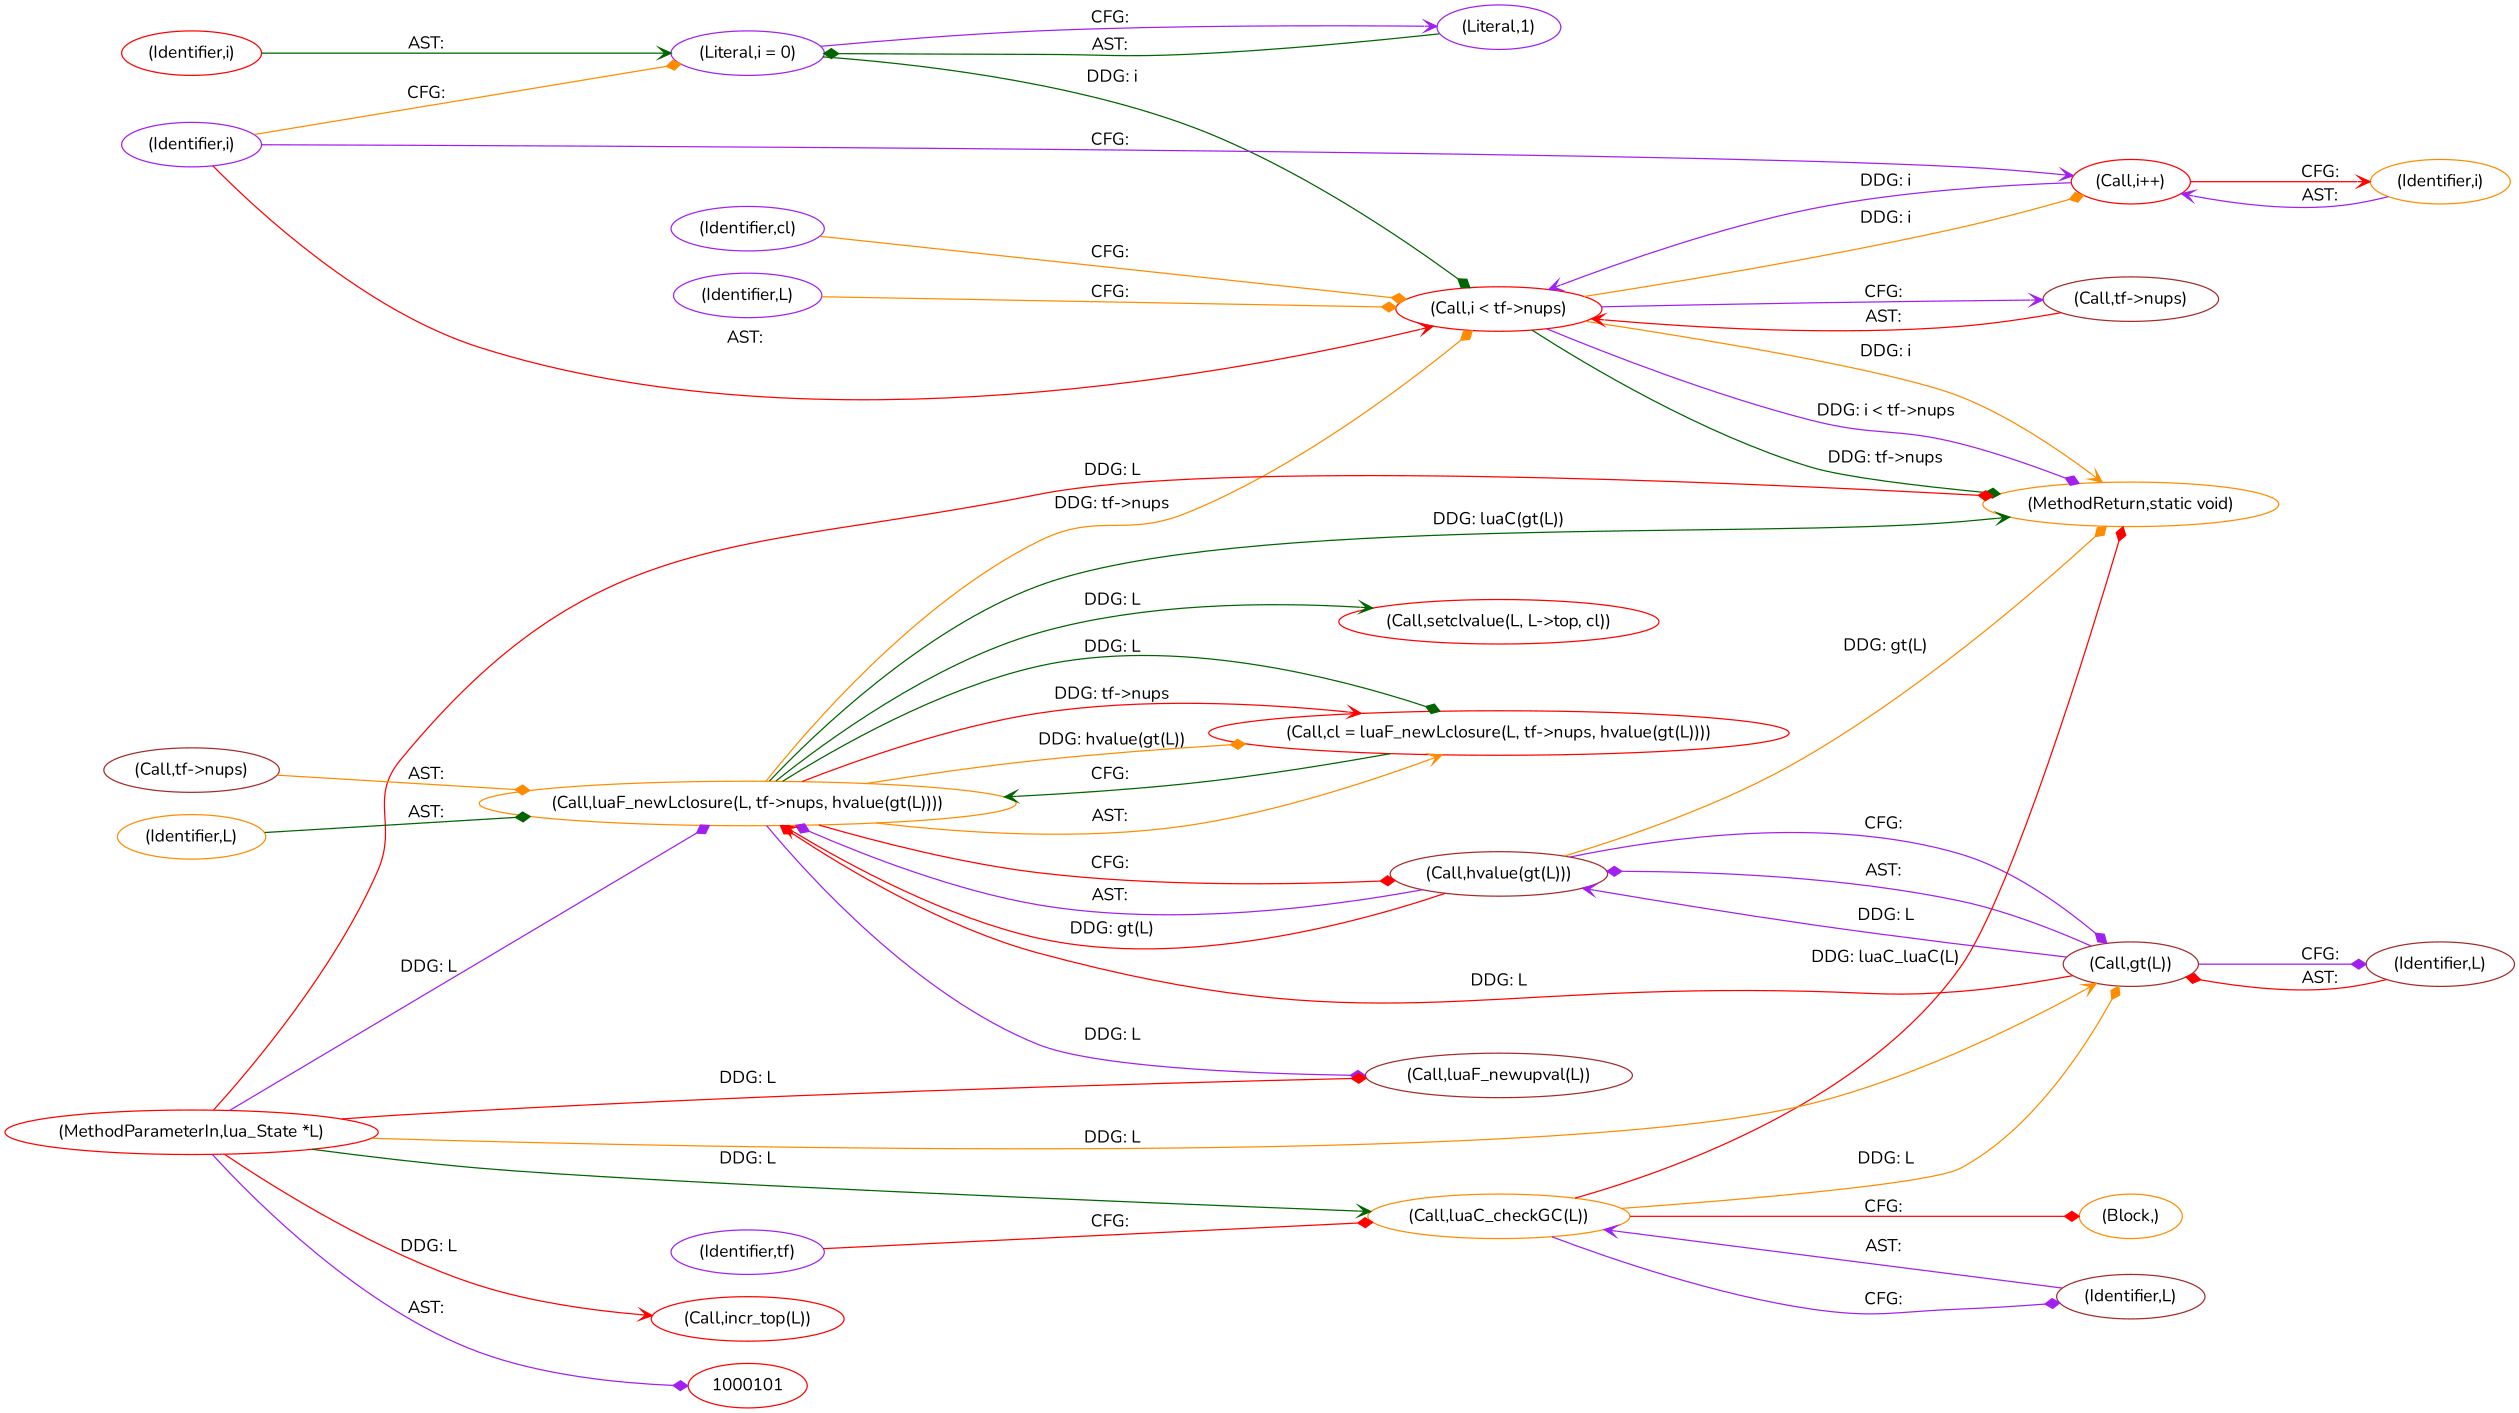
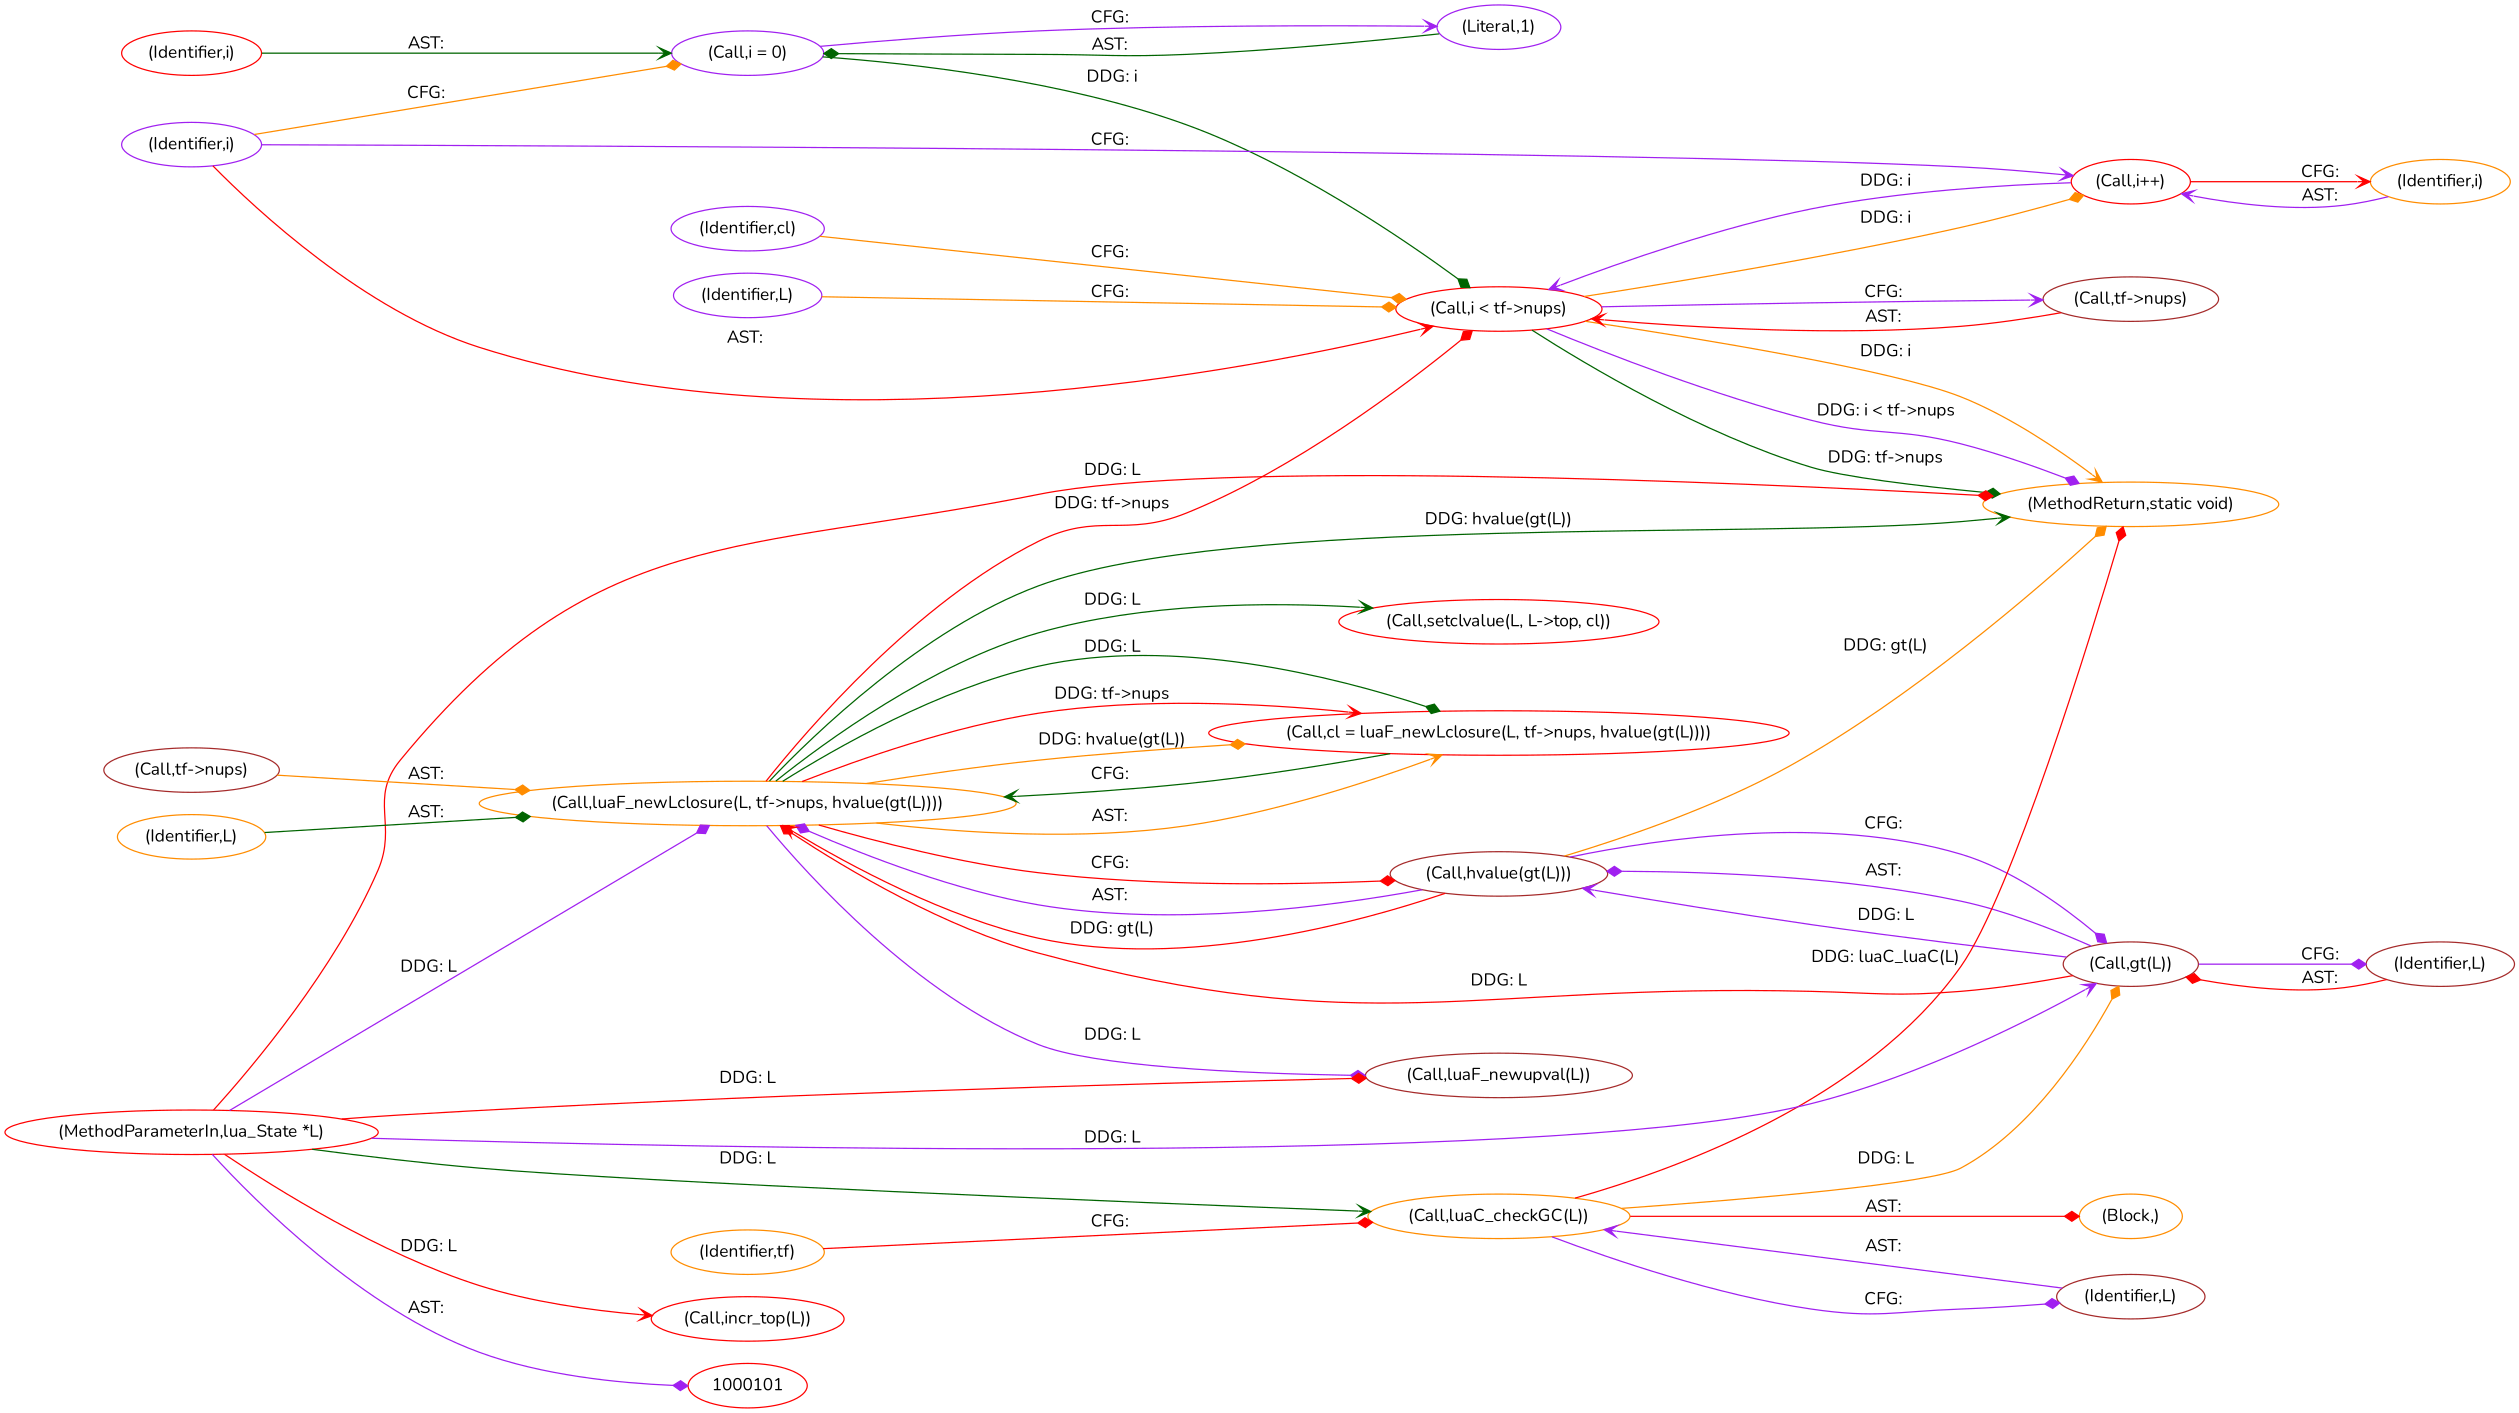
node "(Literal,i = 0)": label "(Literal,i = 0)" -> "(Call,i = 0)"
edge "(Call,luaF_newLclosure(L, tf->nups, hvalue(gt(L))))" -> "(MethodReturn,static void)": label "DDG: luaC(gt(L))" -> "DDG: hvalue(gt(L))"
edge "(Call,luaF_newLclosure(L, tf->nups, hvalue(gt(L))))" -> "(Call,i < tf->nups)": color darkorange -> red
edge "(MethodParameterIn,lua_State *L)" -> "(Call,gt(L))": color darkorange -> purple
edge "(Call,luaC_checkGC(L))" -> "(Block,)": label "CFG: " -> "AST: "
node "(Identifier,tf)": color purple -> darkorange
